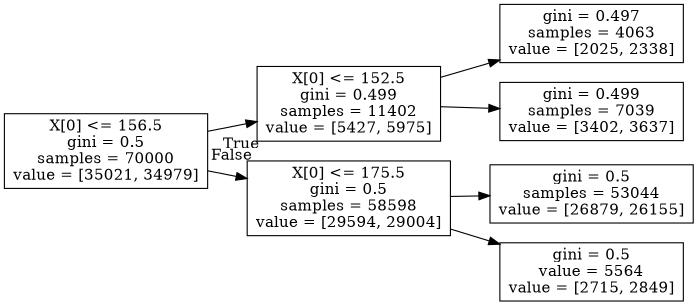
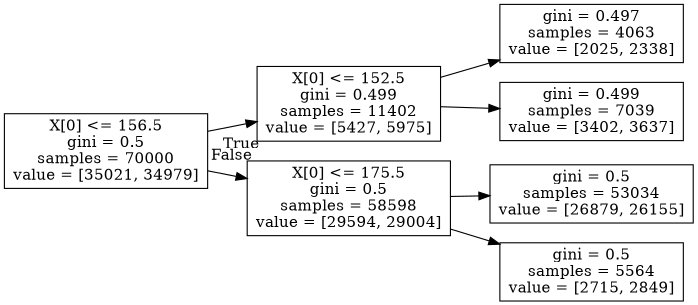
node "gini = 0.5 samples = 53044 value = [26879, 26155]": label "gini = 0.5 samples = 53044 value = [26879, 26155]" -> "gini = 0.5 samples = 53034 value = [26879, 26155]"
node "gini = 0.5 value = 5564 value = [2715, 2849]": label "gini = 0.5 value = 5564 value = [2715, 2849]" -> "gini = 0.5 samples = 5564 value = [2715, 2849]"
